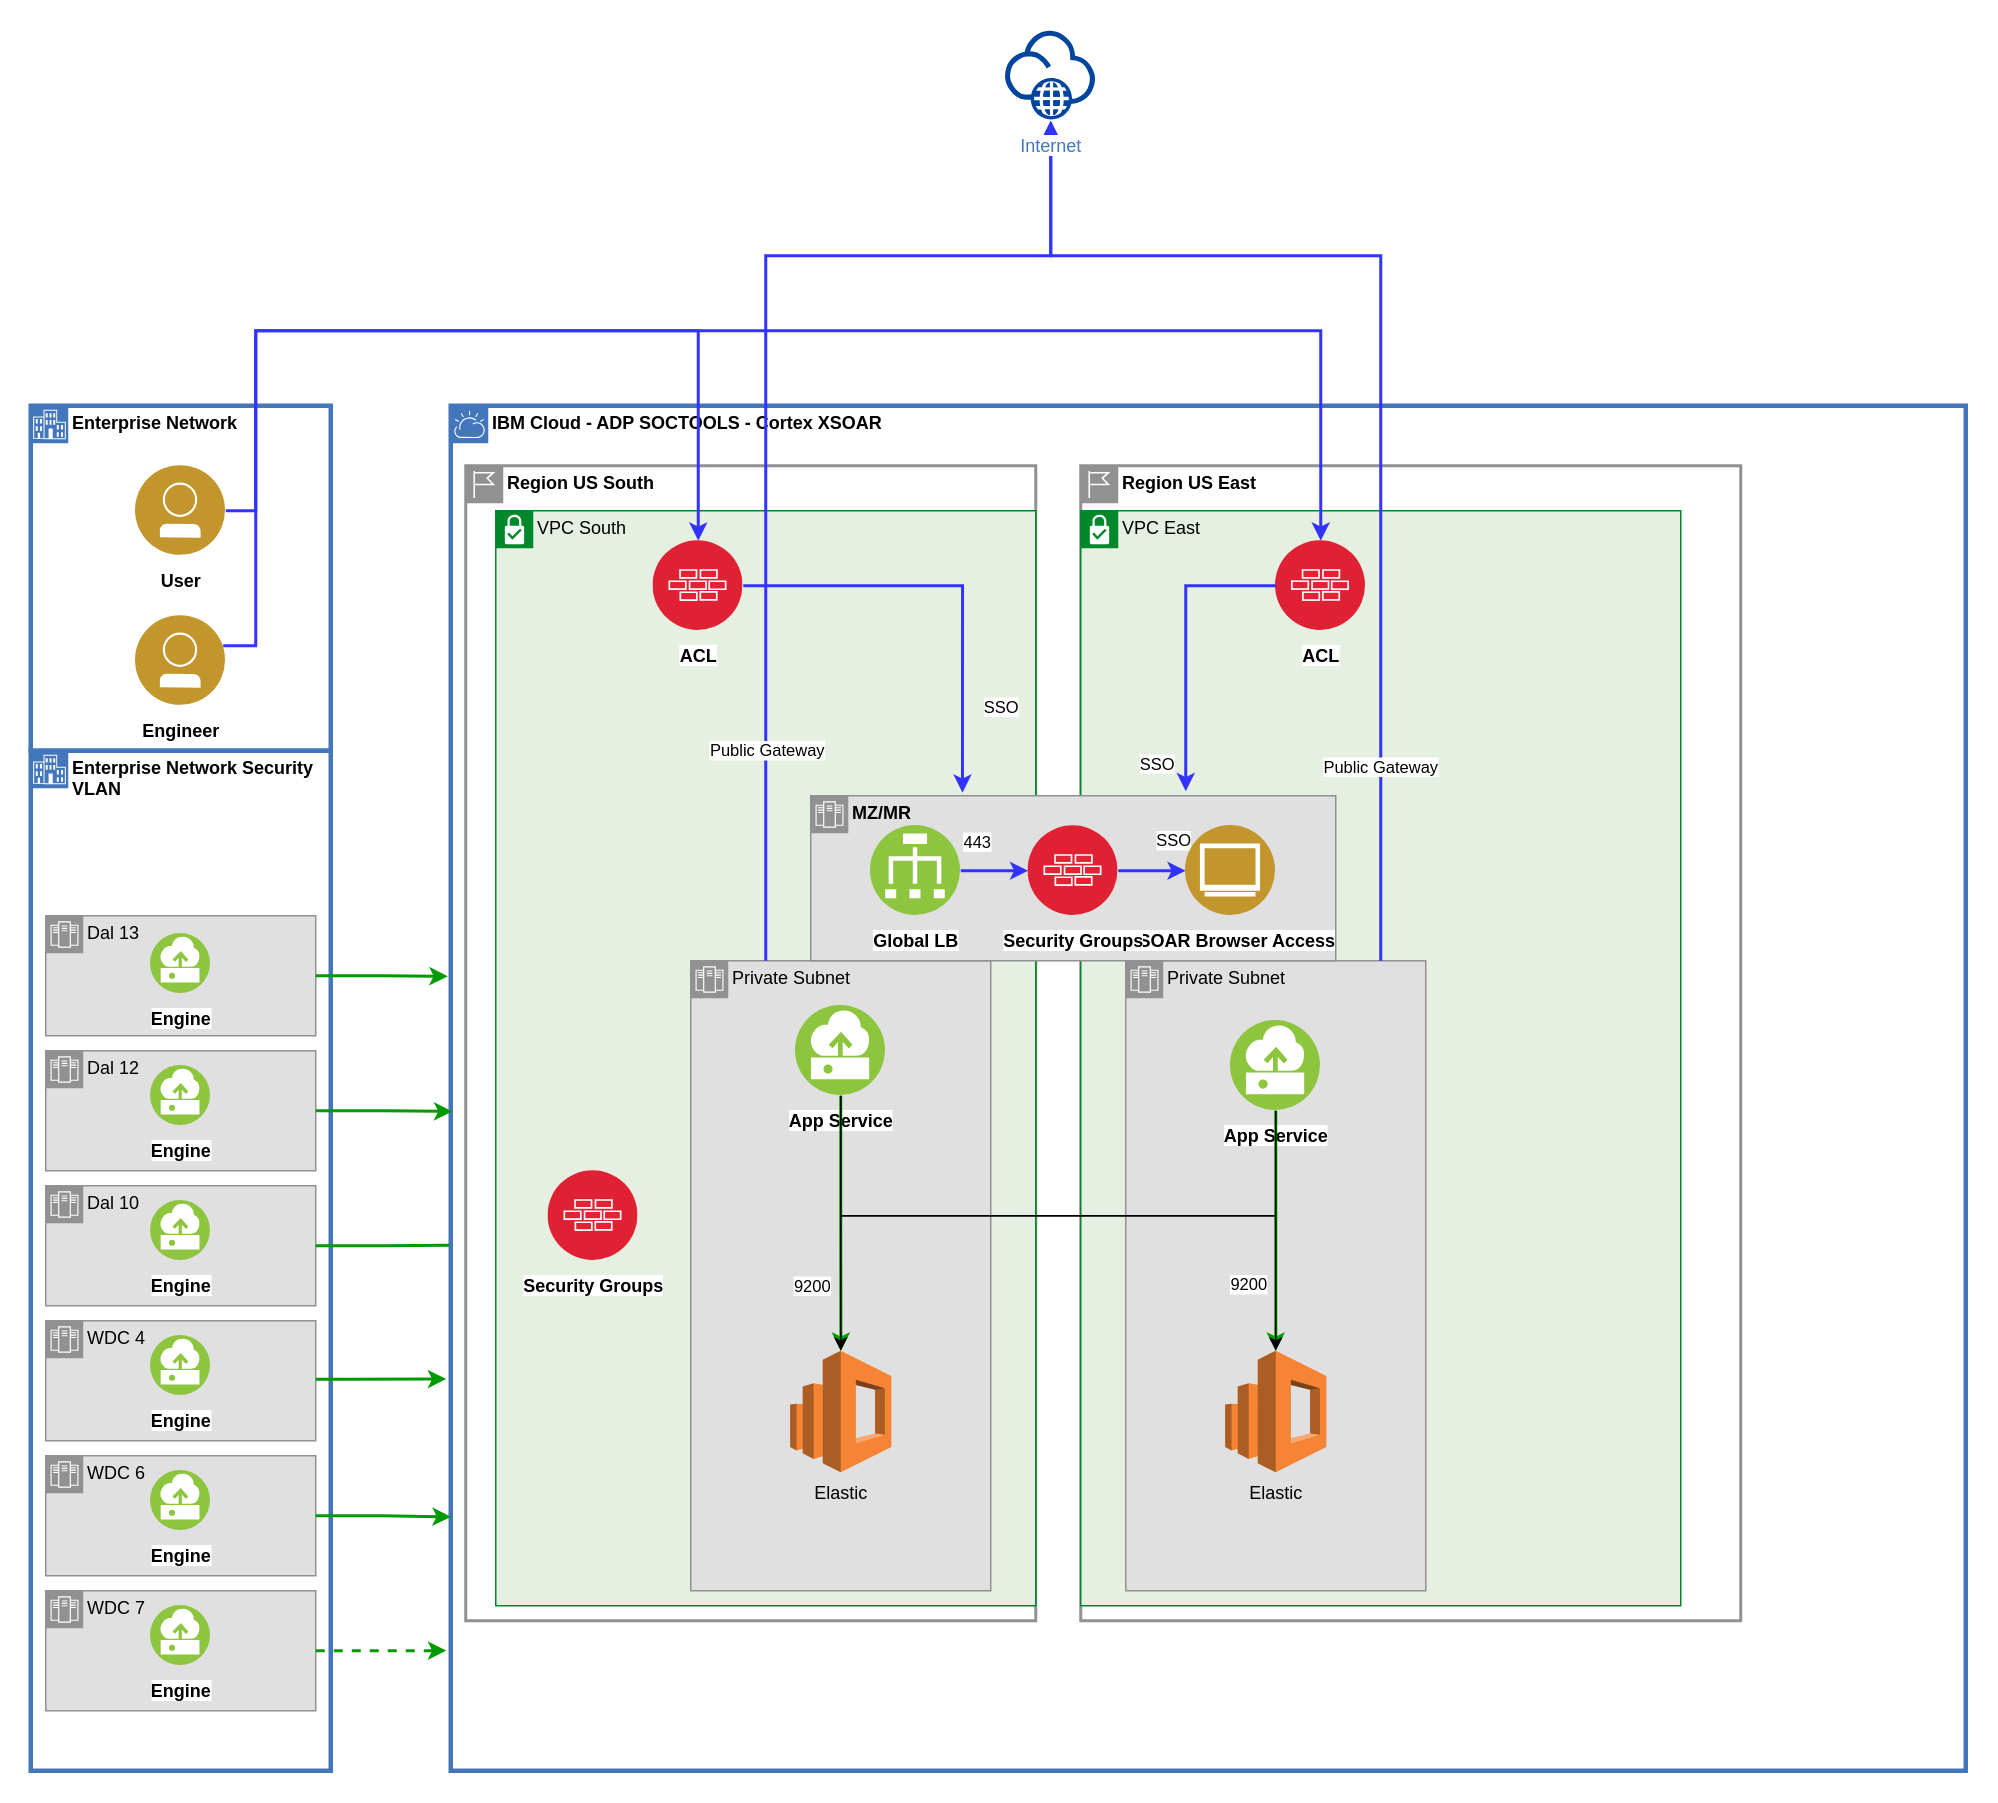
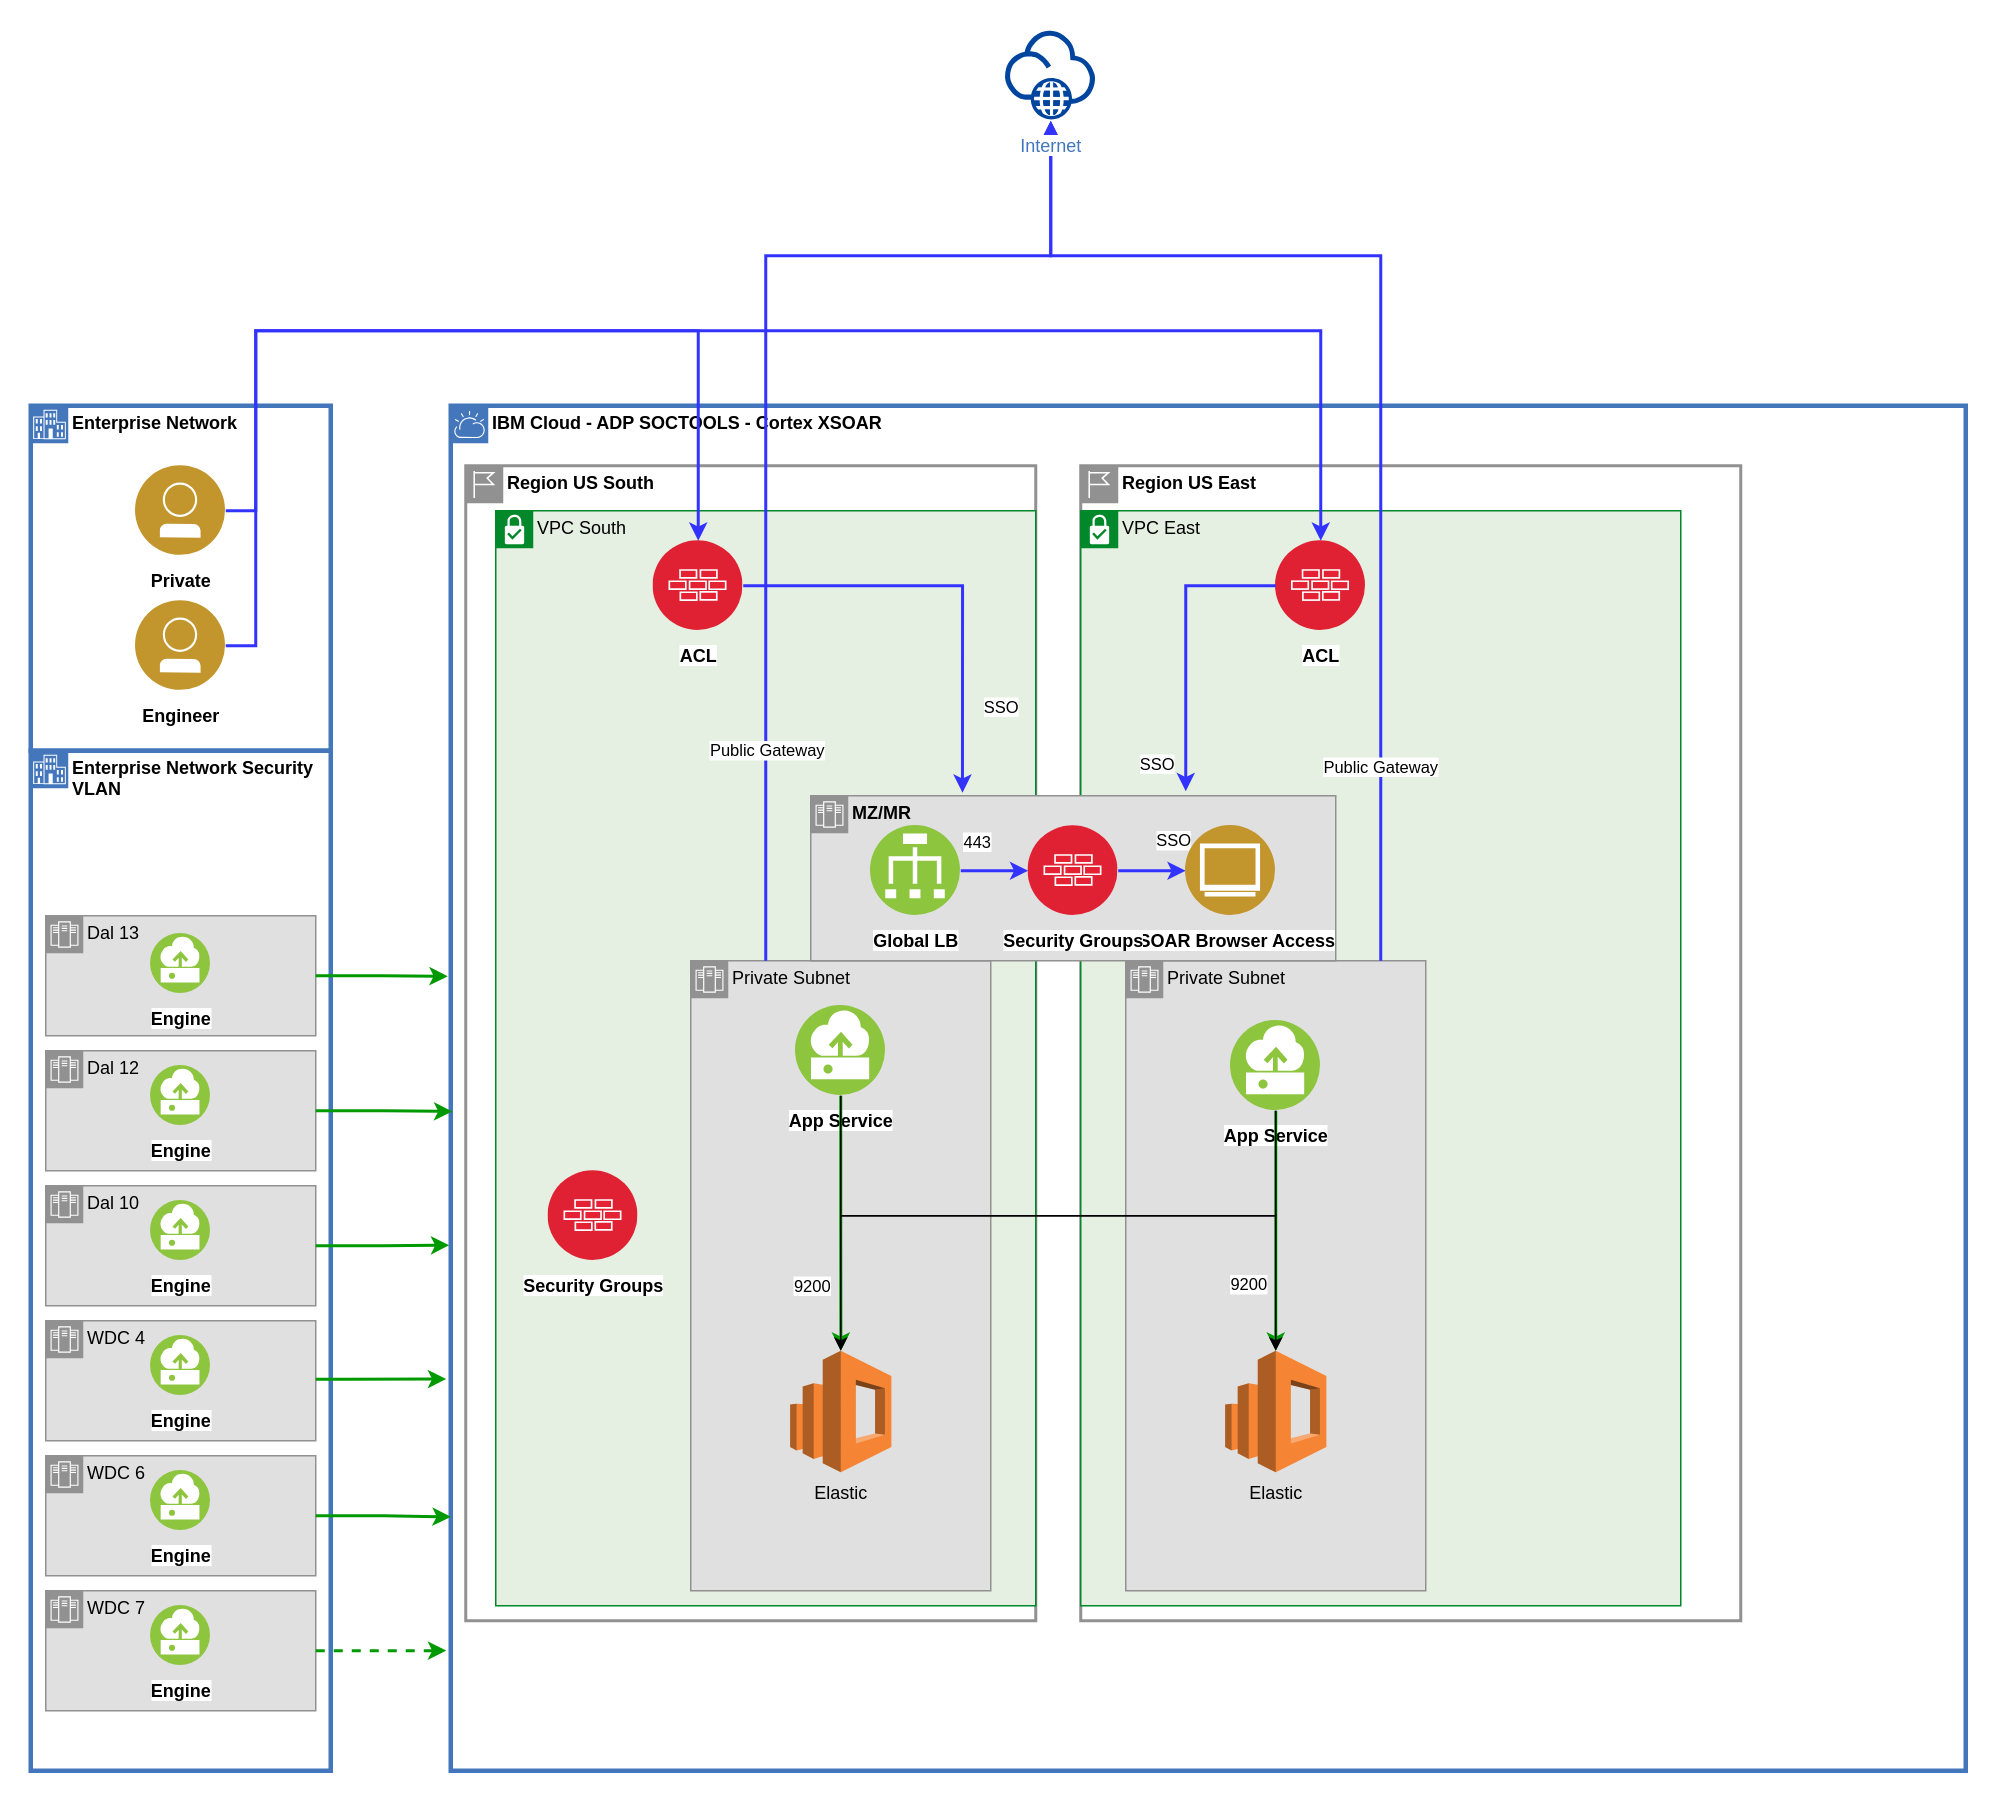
node "User": label "User" -> "Private"
node "Engineer": moved (181, 661) -> (181, 646)
edge "IBM Cloud - ADP SOCTOOLS - Cortex XSOAR" -- "Dal 10": arrowhead none -> classic
